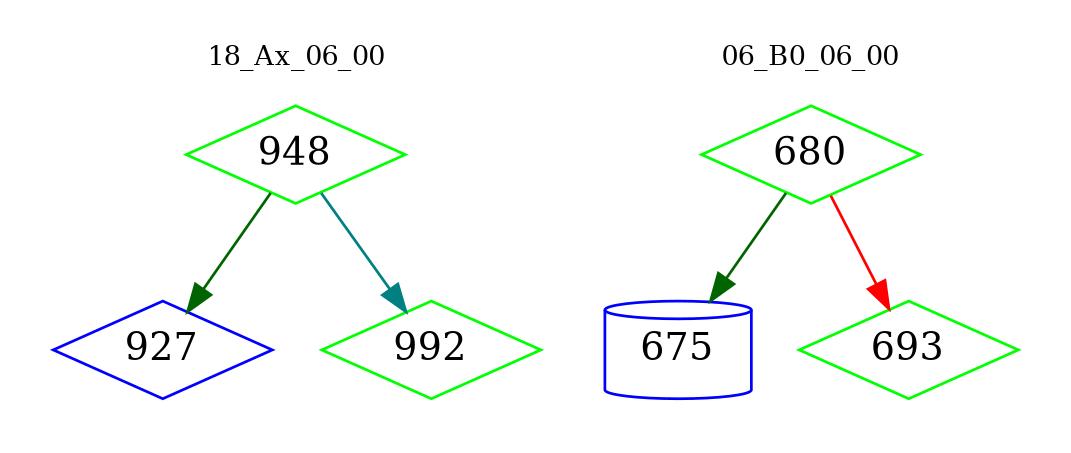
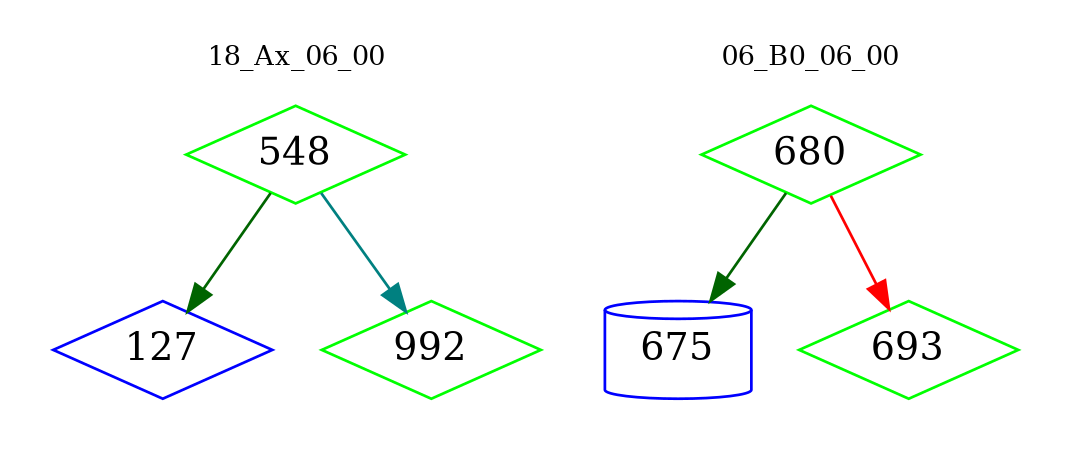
node "948": label "948" -> "548"
node "927": label "927" -> "127"
